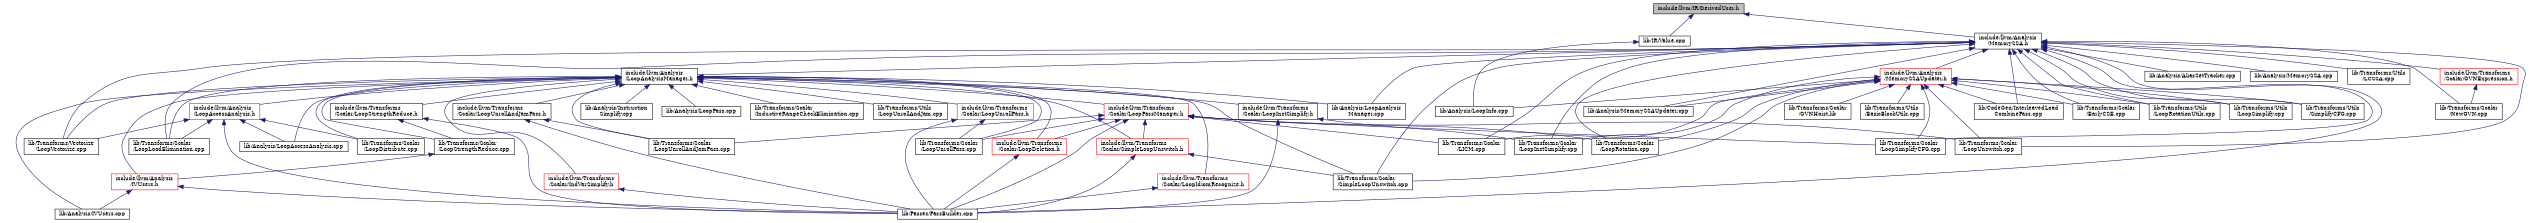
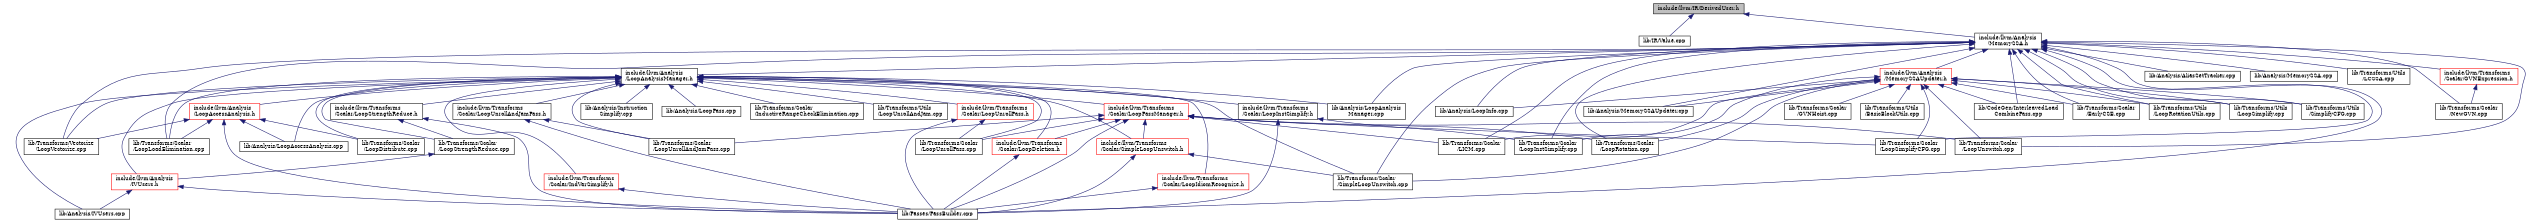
edge "lib/Analysis/LoopInfo.cpp" -> "lib/IR/Value.cpp": now "lib/Analysis/LoopInfo.cpp" -> "include/llvm/Analysis /MemorySSA.h"
node "lib/Transforms/Scalar /GVNHoist.lib": label "lib/Transforms/Scalar /GVNHoist.lib" -> "lib/Transforms/Scalar /GVNHoist.cpp"
